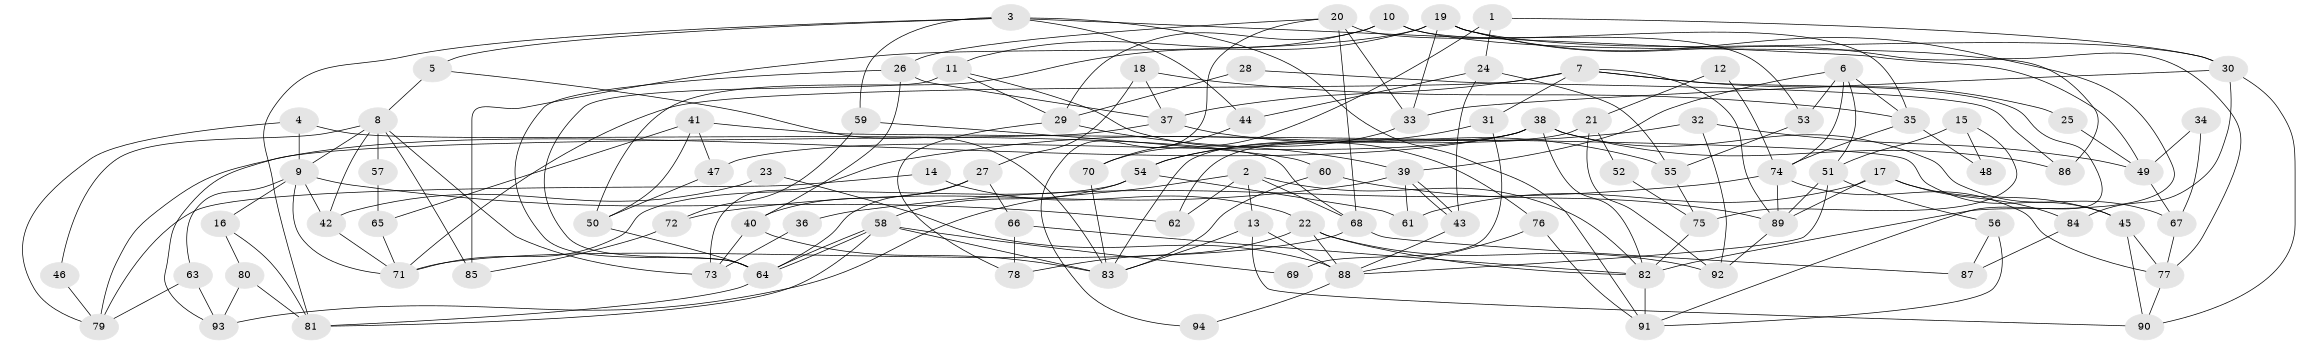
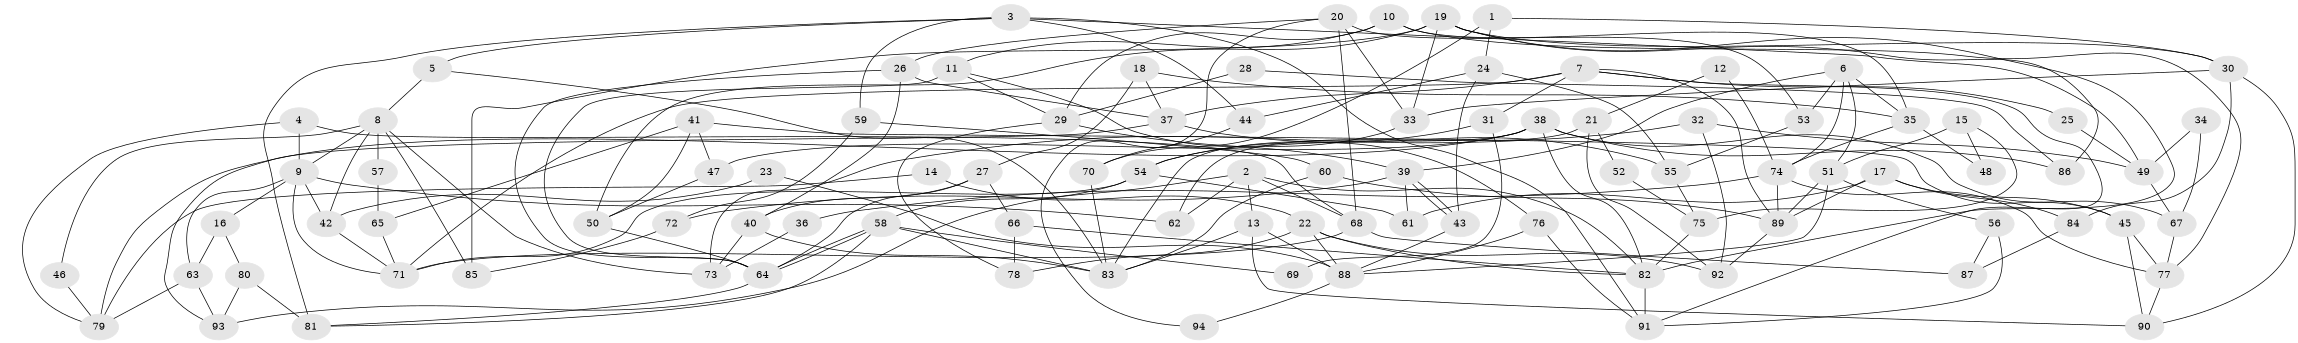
edge "16" -- "81": now "16" -- "63"
